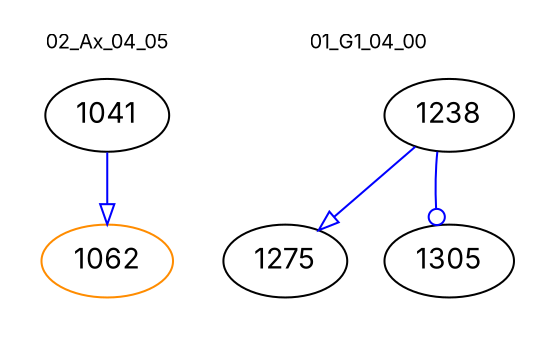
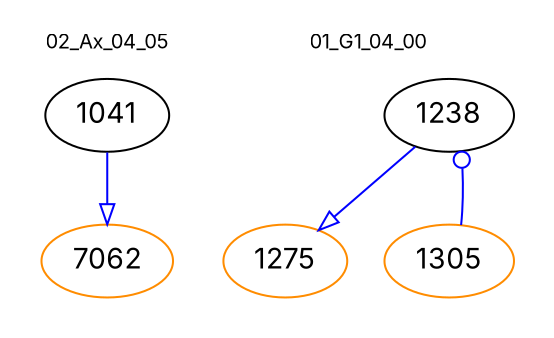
edge "1238" -> "1305": reversed
node "1062": label "1062" -> "7062"
node "1275": color black -> darkorange
node "1305": color black -> darkorange
